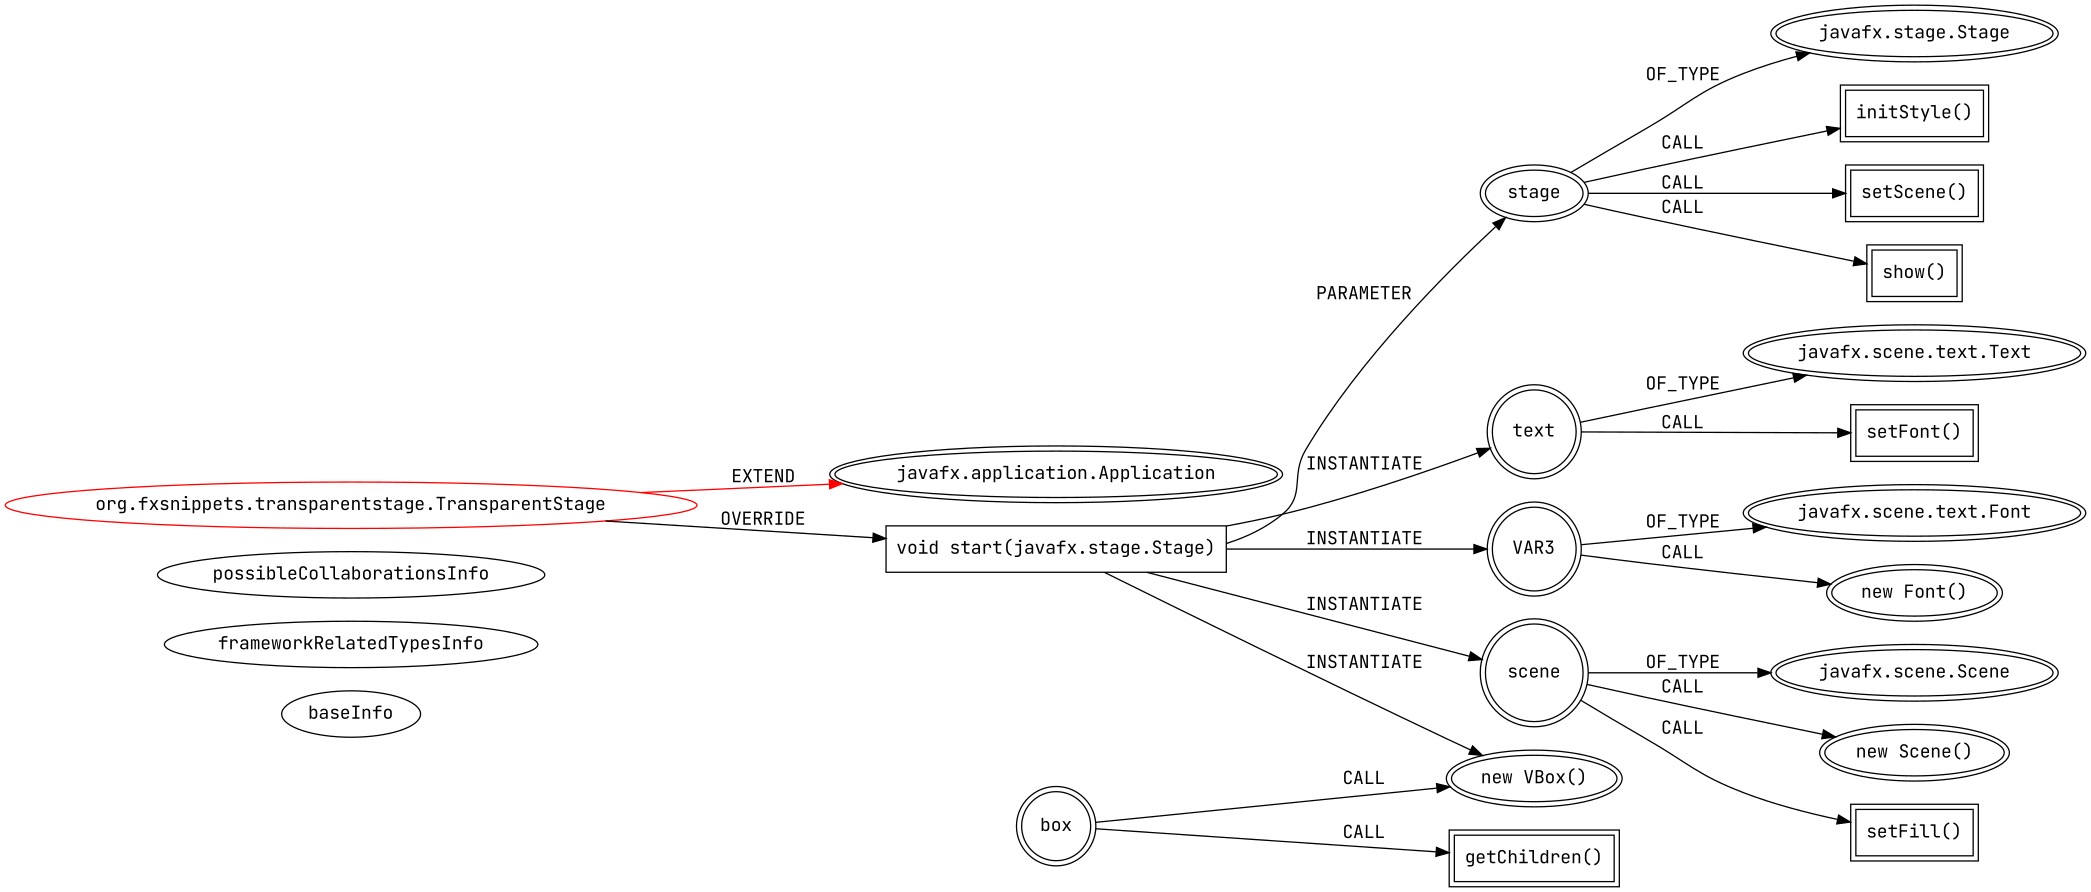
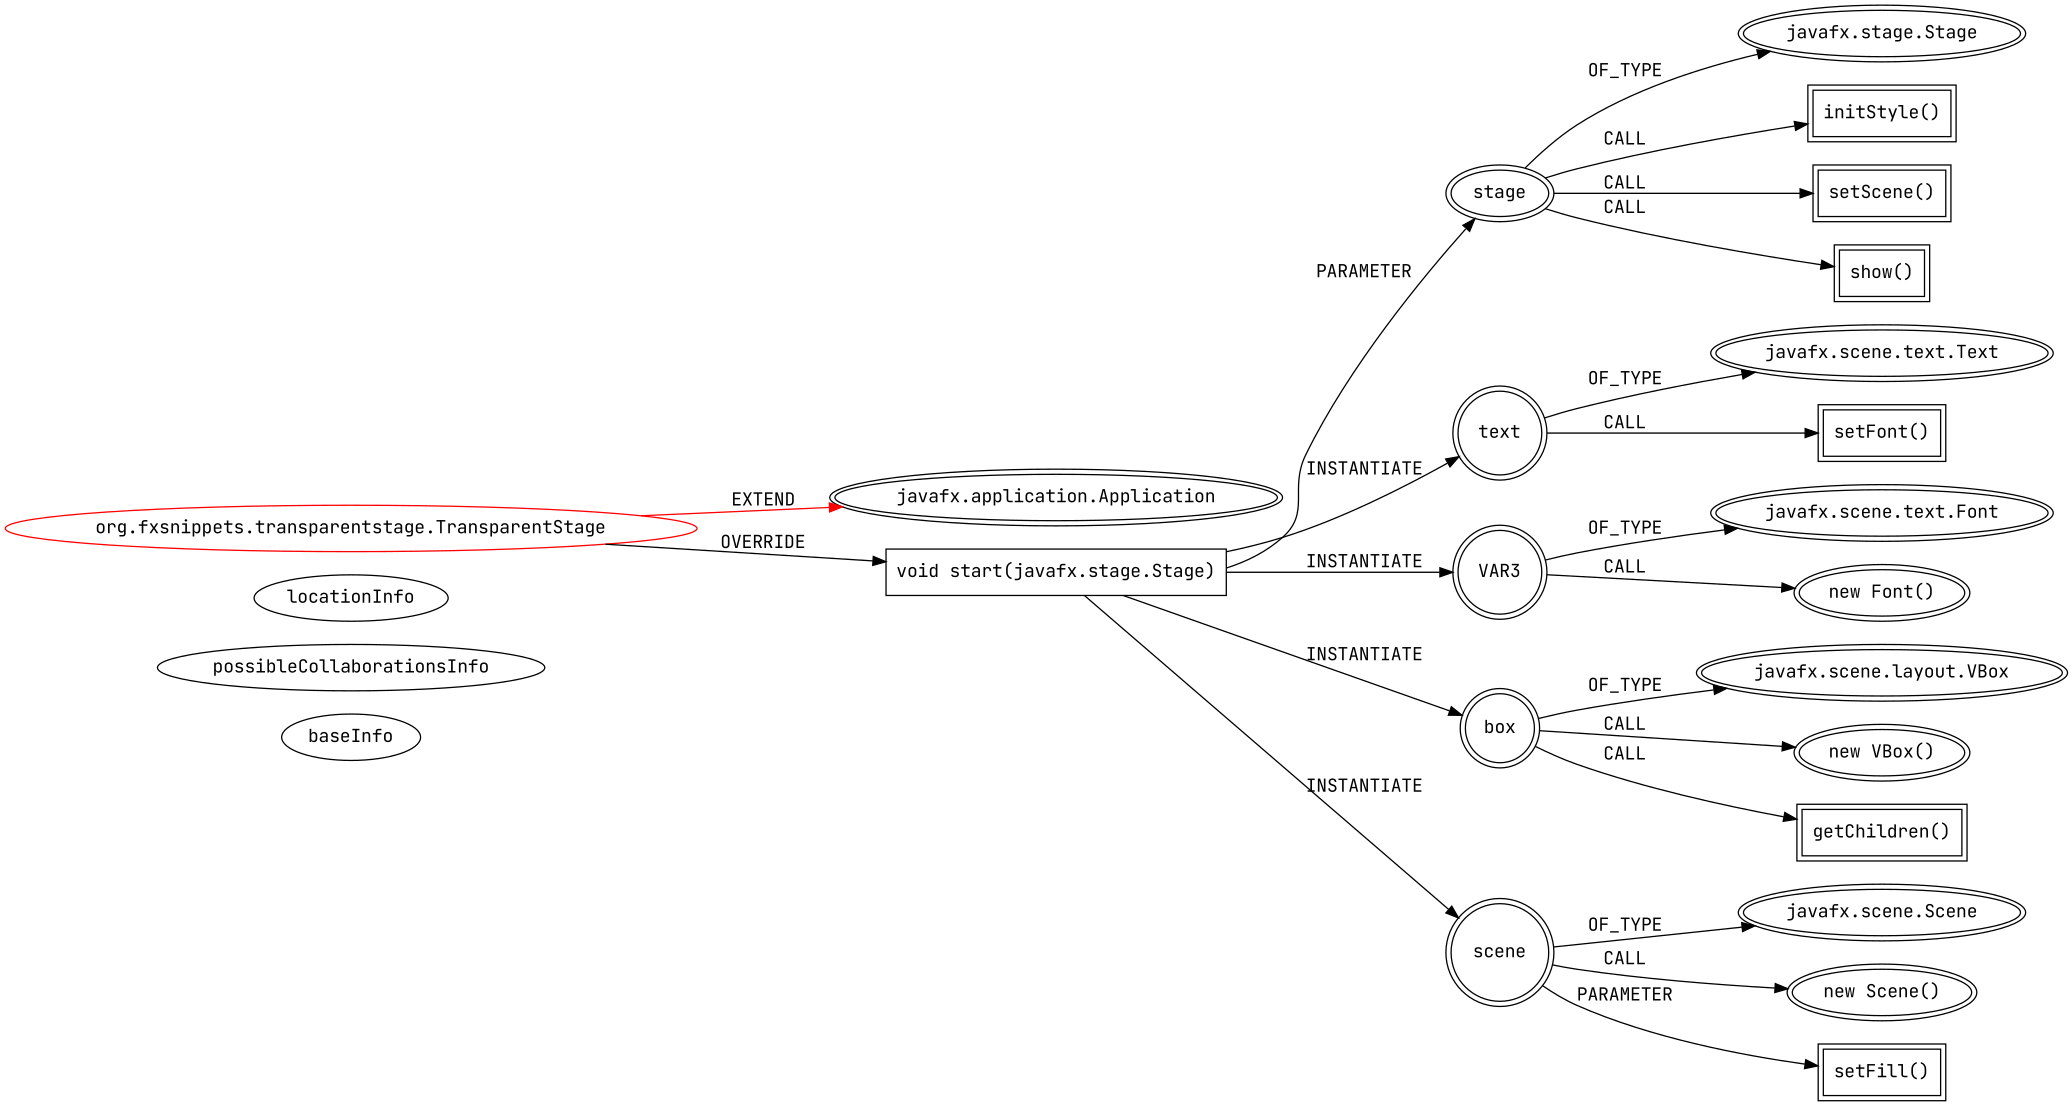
node "locationInfo": added
node "frameworkRelatedTypesInfo": removed
edge "void start(javafx.stage.Stage)" -> "new VBox()": now "void start(javafx.stage.Stage)" -> "box"
node "javafx.scene.layout.VBox": added
edge "scene" -> "setFill()": label "CALL" -> "PARAMETER"
